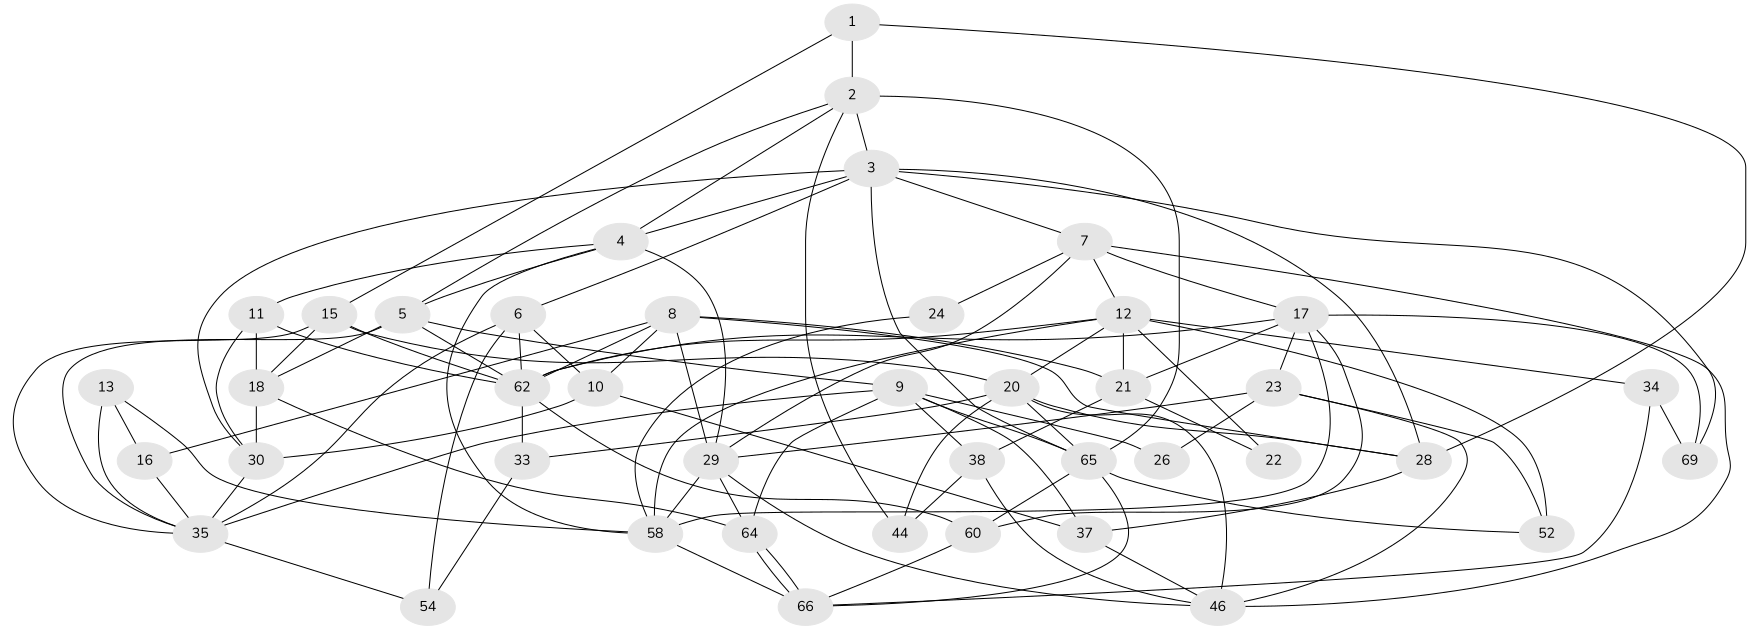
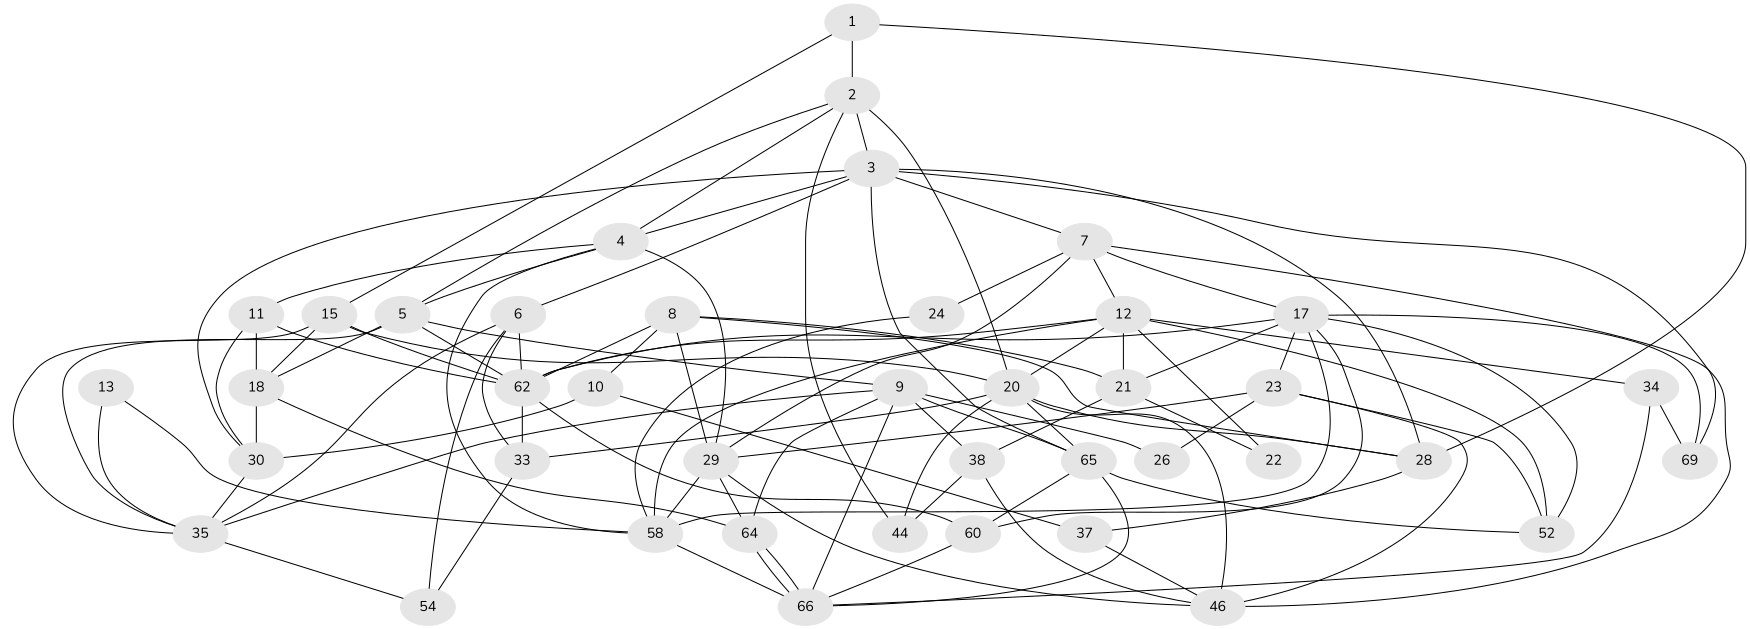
edge "2" -- "65": now "2" -- "20"
edge "6" -- "10": now "6" -- "33"
edge "17" -- "52": added
edge "9" -- "37": now "9" -- "66"
node "16": removed
